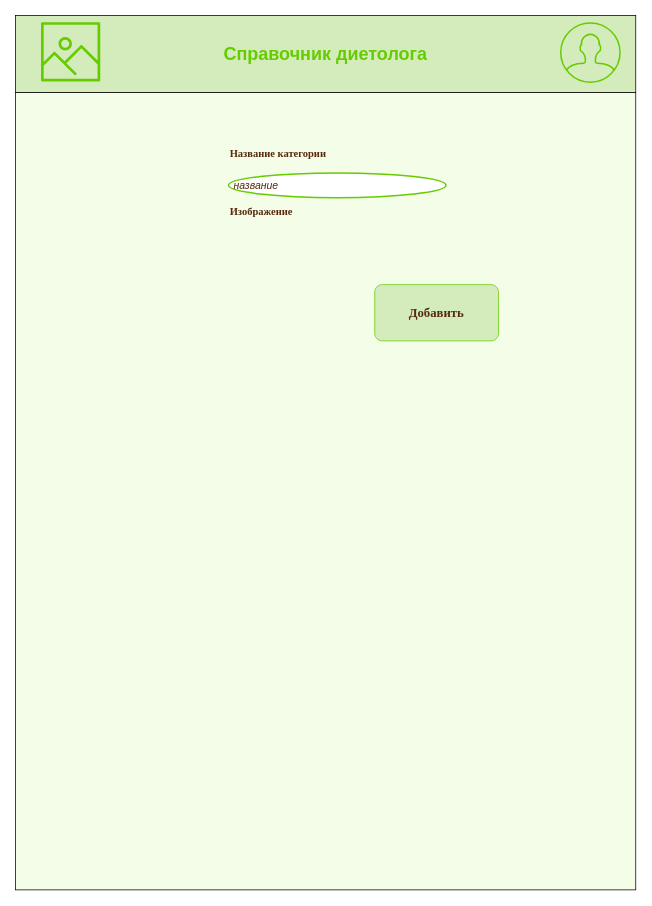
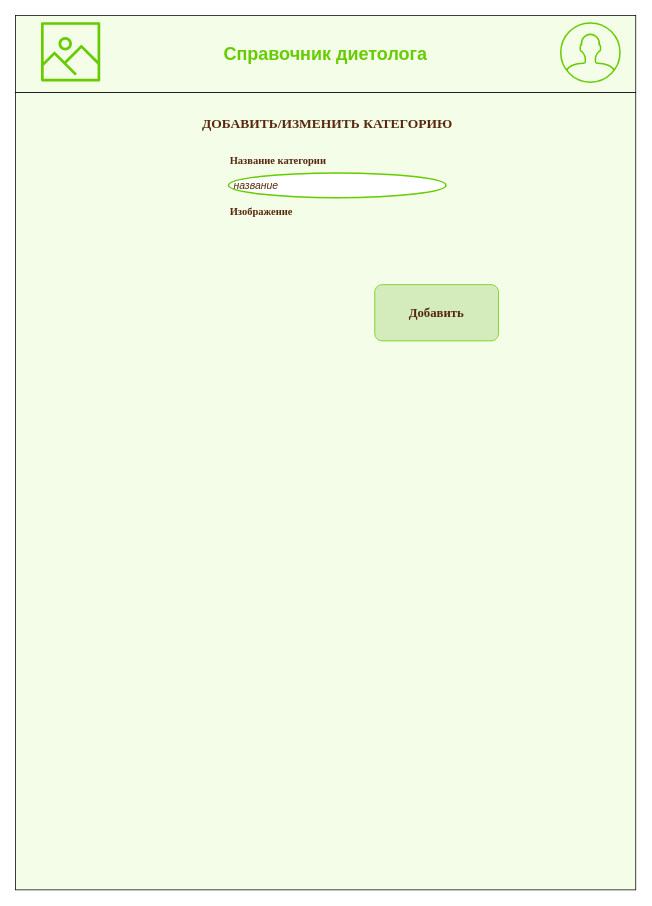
node "Справочник диетолога": fillcolor #d4ebbc -> #f3fde8
node "ДОБАВИТЬ/ИЗМЕНИТЬ КАТЕГОРИЮ": added
node "Название категории": moved (318, 154) -> (318, 162)
